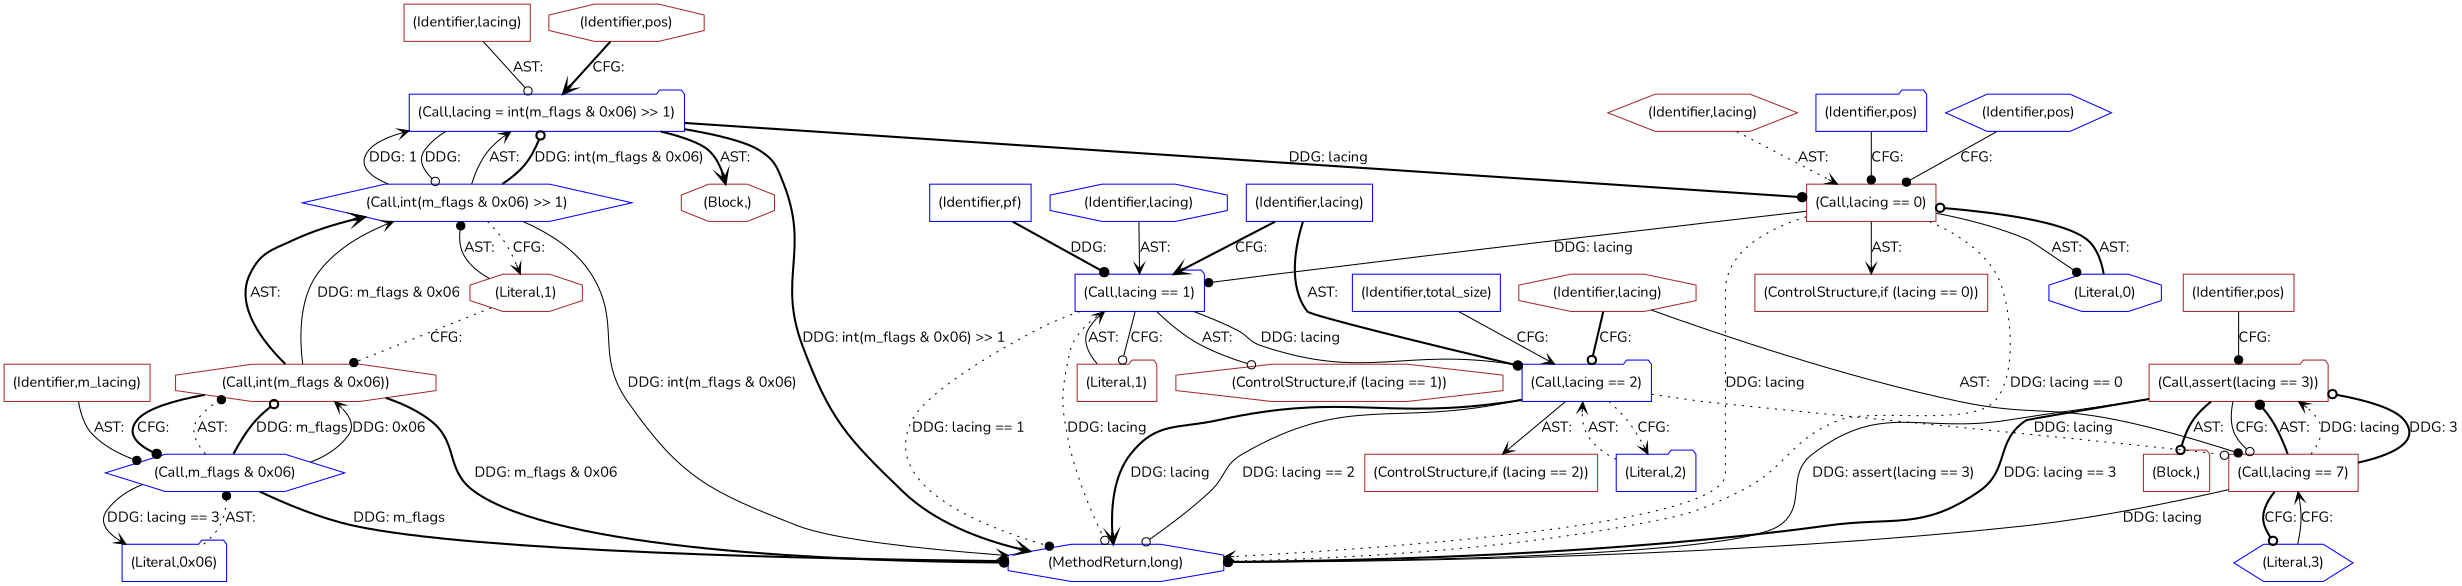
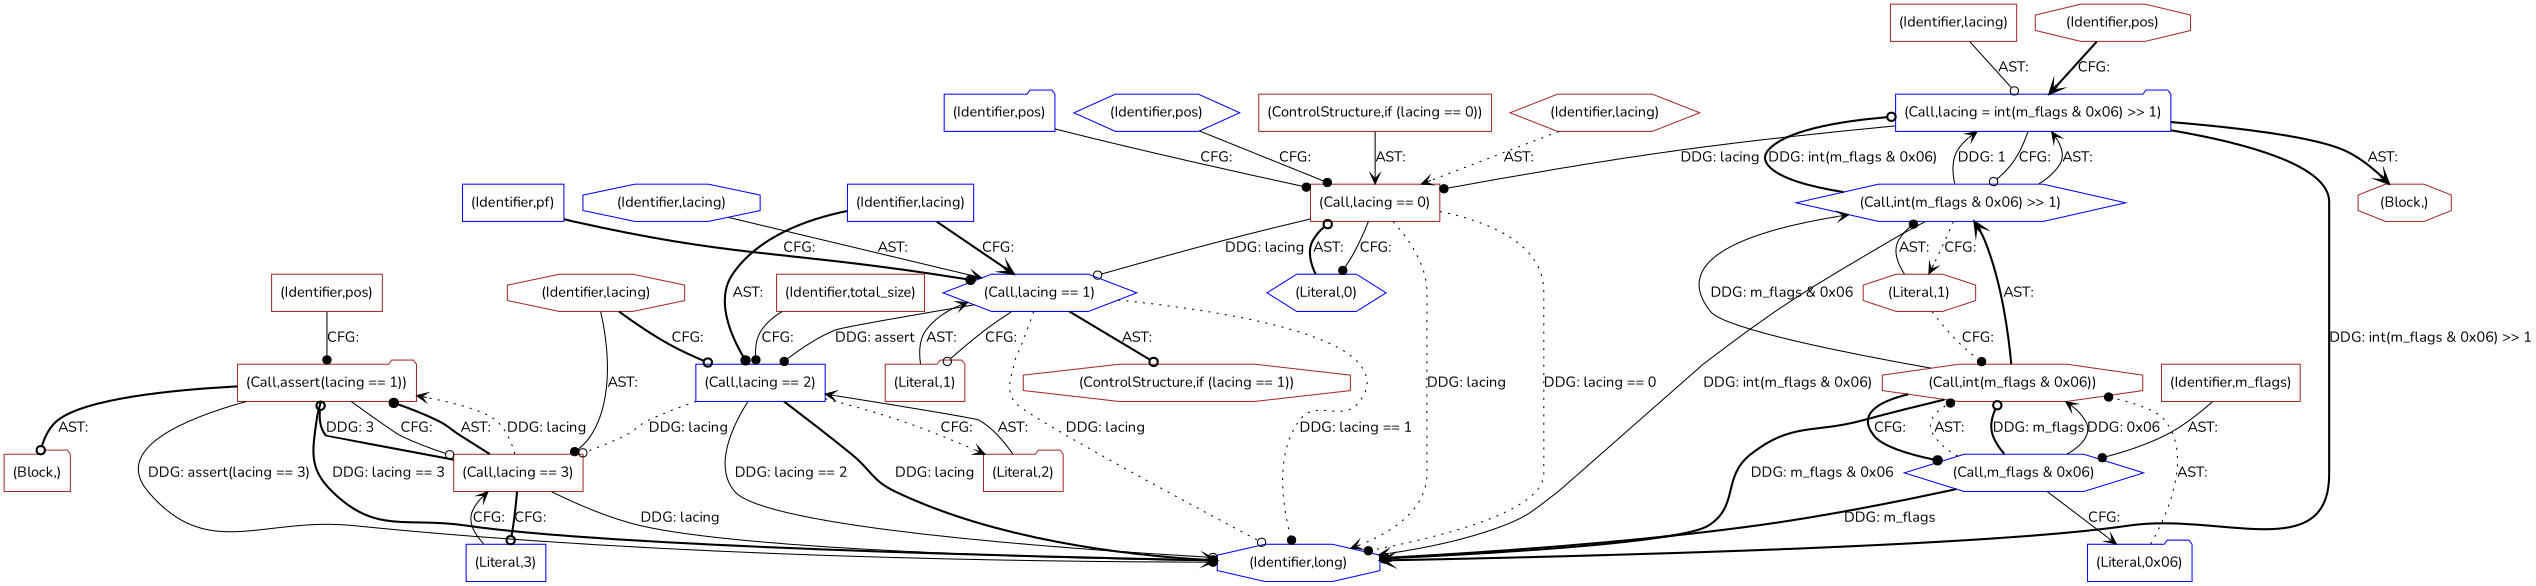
edge "(Call,lacing = int(m_flags & 0x06) >> 1)" -> "(Call,int(m_flags & 0x06) >> 1)": label "DDG: " -> "CFG: "
edge "(Call,lacing = int(m_flags & 0x06) >> 1)" -> "(Call,lacing == 0)": style bold -> solid
edge "(Call,lacing == 0)" -> "(ControlStructure,if (lacing == 0))": reversed
edge "(Call,lacing == 0)" -> "(Call,lacing == 1)": arrowhead dot -> odot
edge "(Identifier,pf)" -> "(Call,lacing == 1)": label "DDG: " -> "CFG: "
edge "(Call,lacing == 0)" -> "(Literal,0)": label "AST: " -> "CFG: "
node "(Call,lacing == 1)": shape folder -> hexagon
node "(Identifier,total_size)": color blue -> brown
node "(Literal,0)": shape octagon -> hexagon
edge "(Identifier,total_size)" -> "(Call,lacing == 2)": arrowhead vee -> dot
edge "(Call,lacing == 1)" -> "(Call,lacing == 2)": label "DDG: lacing" -> "DDG: assert"
edge "(Call,lacing == 1)" -> "(ControlStructure,if (lacing == 1))": style solid -> bold
node "(Identifier,m_lacing)": label "(Identifier,m_lacing)" -> "(Identifier,m_flags)"
node "(Call,lacing == 2)": shape folder -> box
node "(Call,assert(lacing == 3))": label "(Call,assert(lacing == 3))" -> "(Call,assert(lacing == 1))"
edge "(Literal,2)" -> "(Call,lacing == 2)": style dotted -> solid
node "(ControlStructure,if (lacing == 2))": removed
node "(Literal,2)": color blue -> brown
node "(Call,lacing == 7)": label "(Call,lacing == 7)" -> "(Call,lacing == 3)"
edge "(Call,m_flags & 0x06)" -> "(Literal,0x06)": label "DDG: lacing == 3" -> "CFG: "
edge "(Literal,0x06)" -> "(Call,m_flags & 0x06)": now "(Literal,0x06)" -> "(Call,int(m_flags & 0x06))"
node "(MethodReturn,long)": label "(MethodReturn,long)" -> "(Identifier,long)"
node "(Literal,3)": shape hexagon -> box
